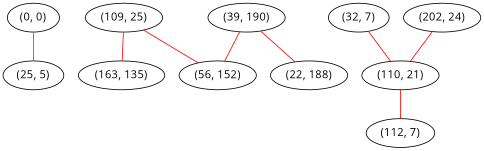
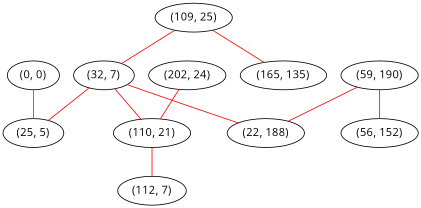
node "(39, 190)": label "(39, 190)" -> "(59, 190)"
edge "(109, 25)" -- "(56, 152)": now "(109, 25)" -- "(32, 7)"
node "(163, 135)": label "(163, 135)" -> "(165, 135)"
edge "(32, 7)" -- "(25, 5)": added
edge "(32, 7)" -- "(22, 188)": added
